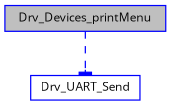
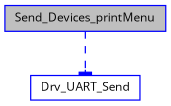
node "Drv_Devices_printMenu": label "Drv_Devices_printMenu" -> "Send_Devices_printMenu"
